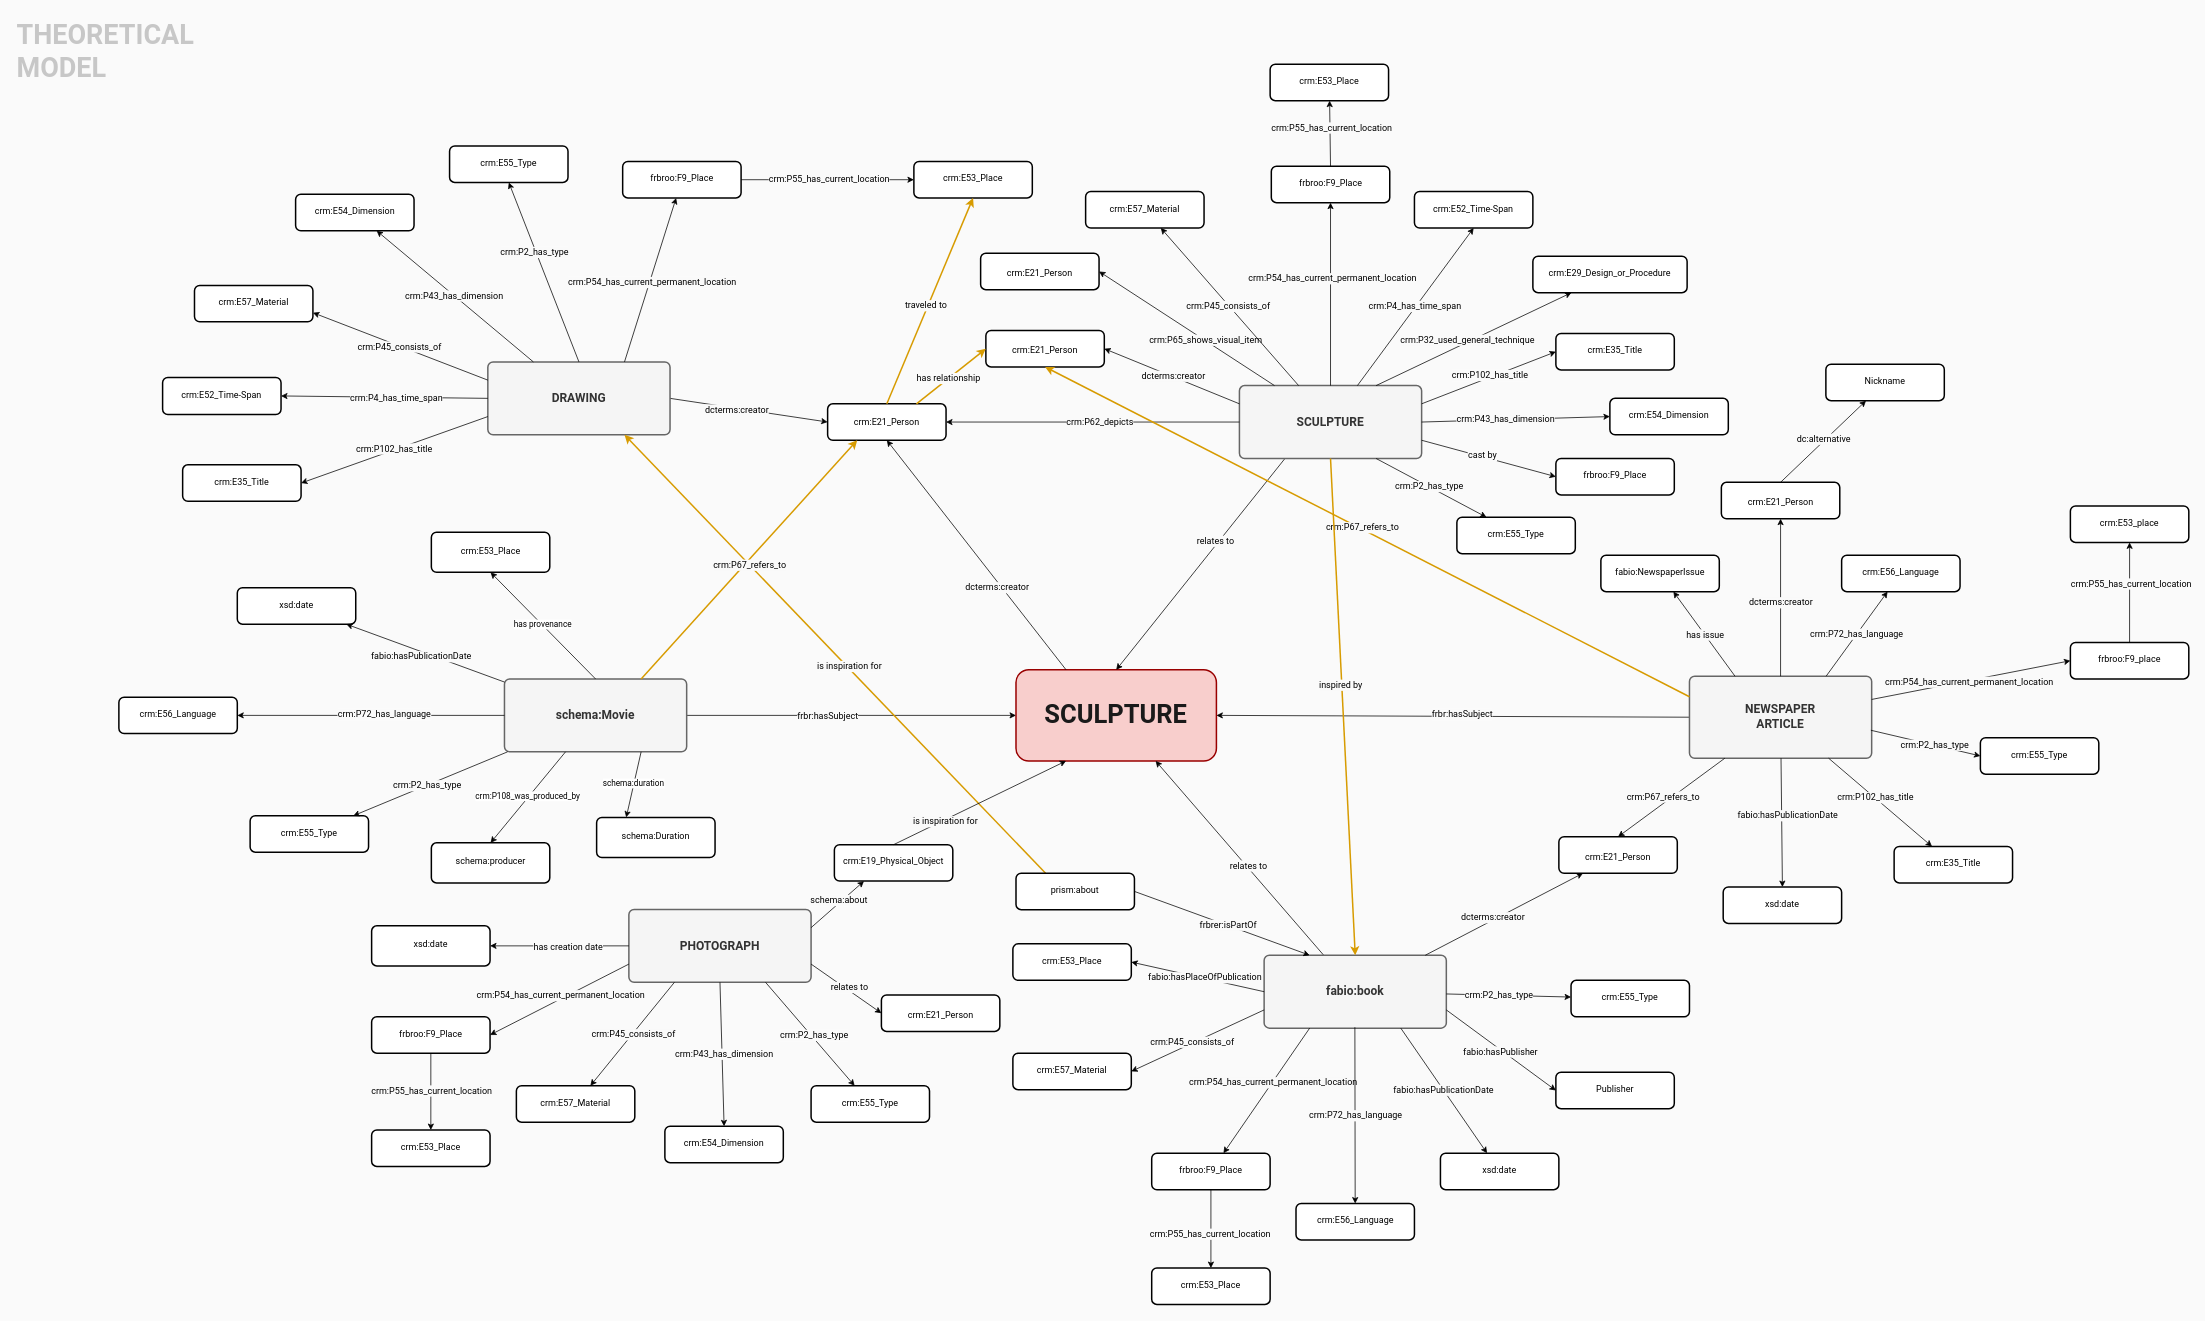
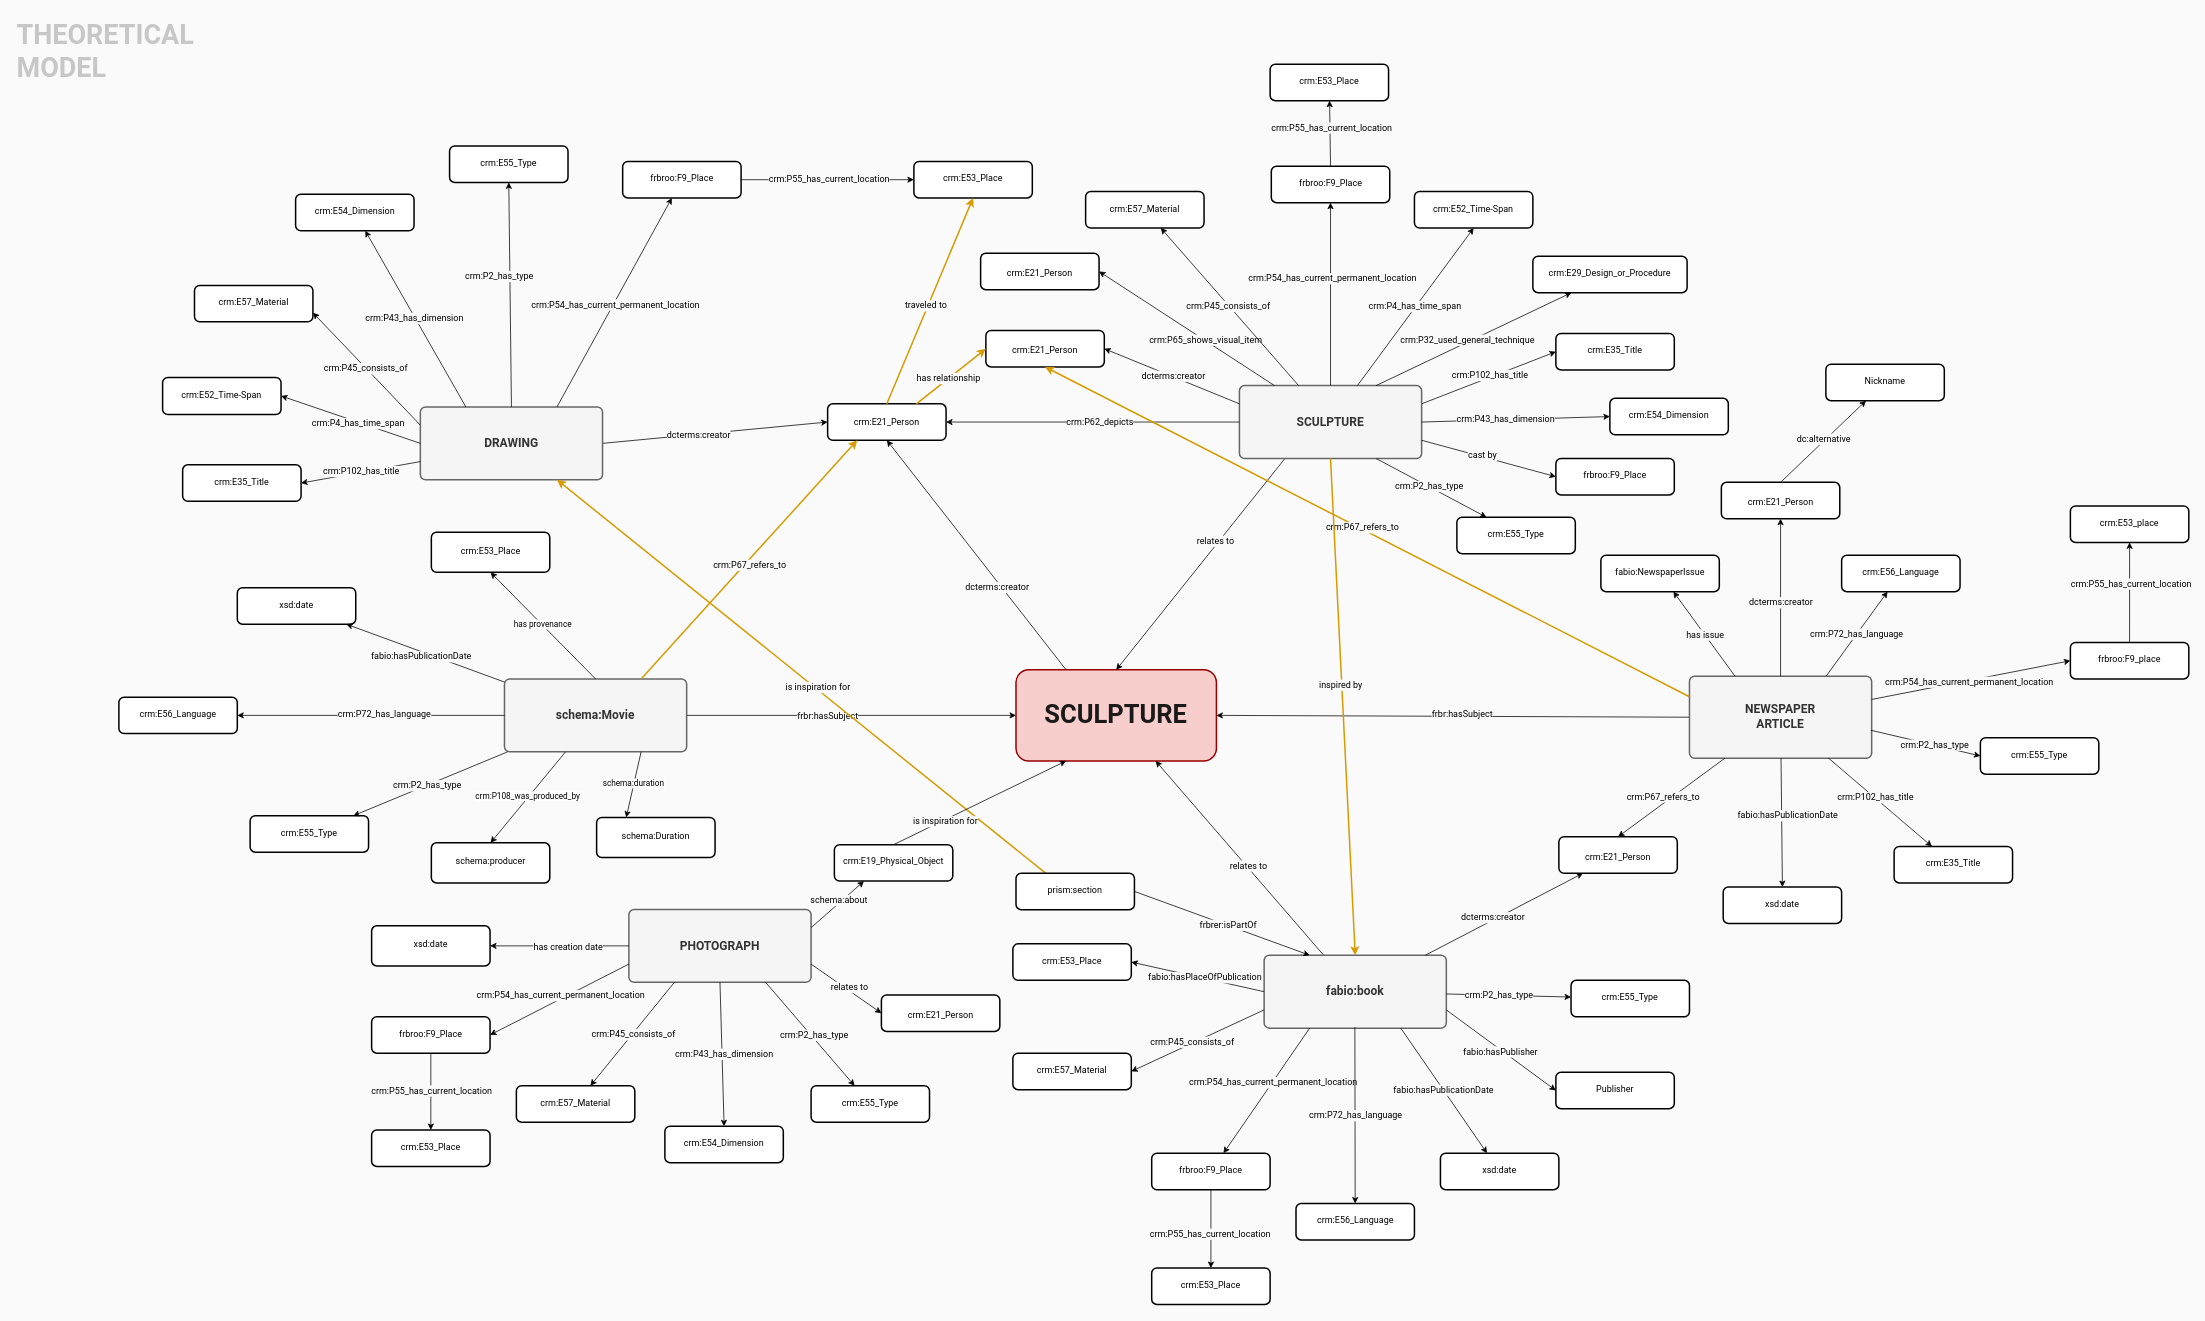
node "DRAWING": moved (579, 398) -> (511, 443)
node "prism:about": label "prism:about" -> "prism:section"
